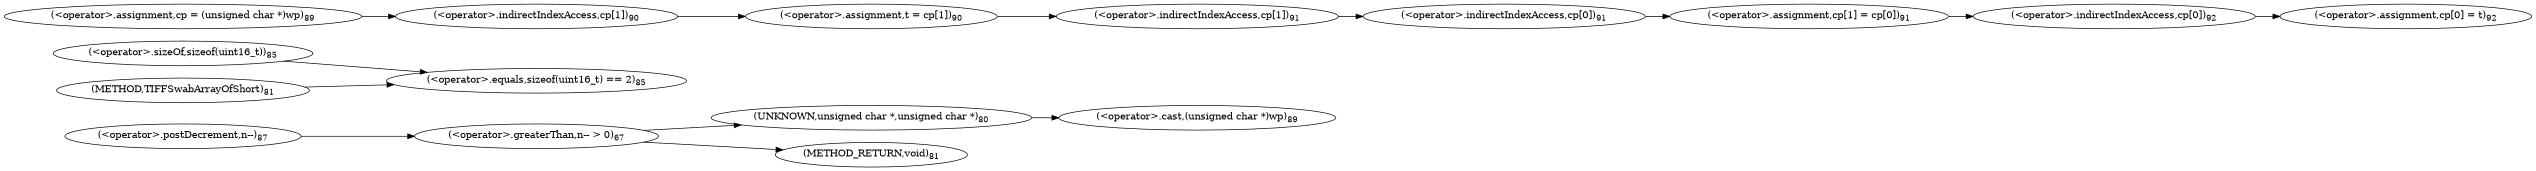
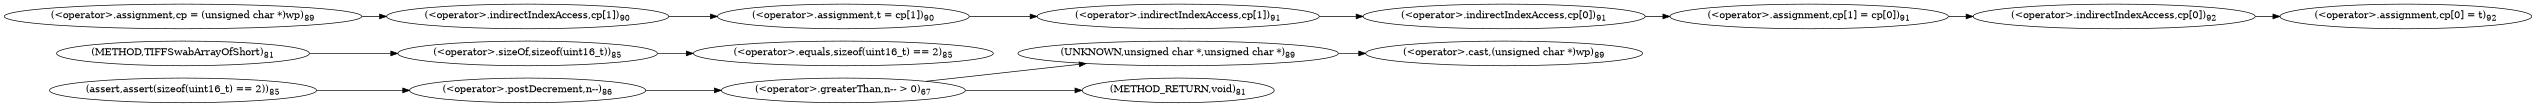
edge "(METHOD,TIFFSwabArrayOfShort)" -> "(<operator>.equals,sizeof(uint16_t) == 2)": now "(METHOD,TIFFSwabArrayOfShort)" -> "(<operator>.sizeOf,sizeof(uint16_t))"
node "(assert,assert(sizeof(uint16_t) == 2))": added
node "(UNKNOWN,unsigned char *,unsigned char *)": text "80" -> "89"
node "(<operator>.postDecrement,n--)": text "87" -> "86"
